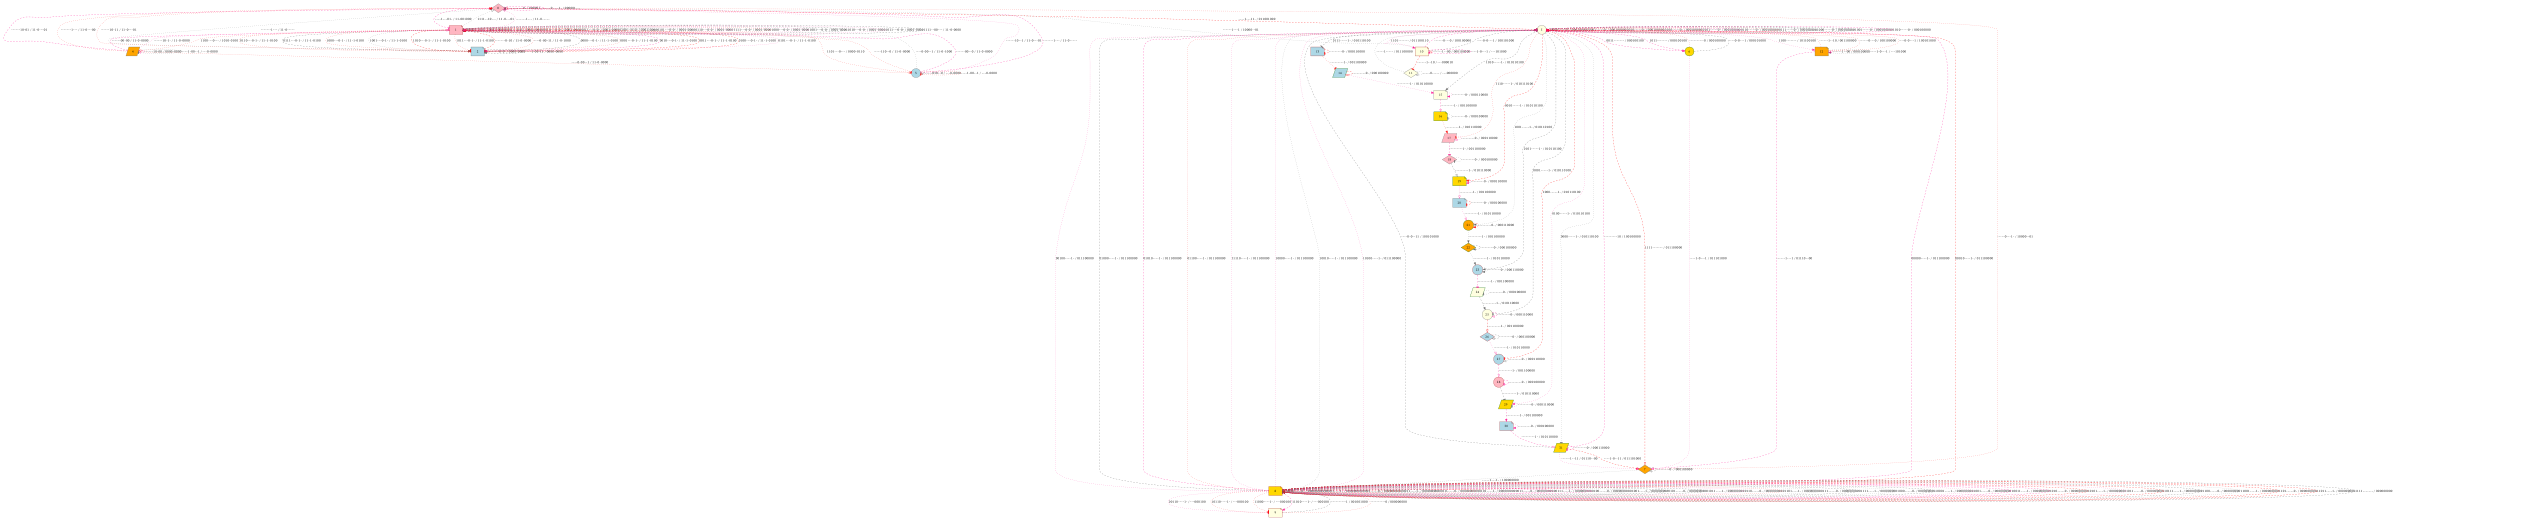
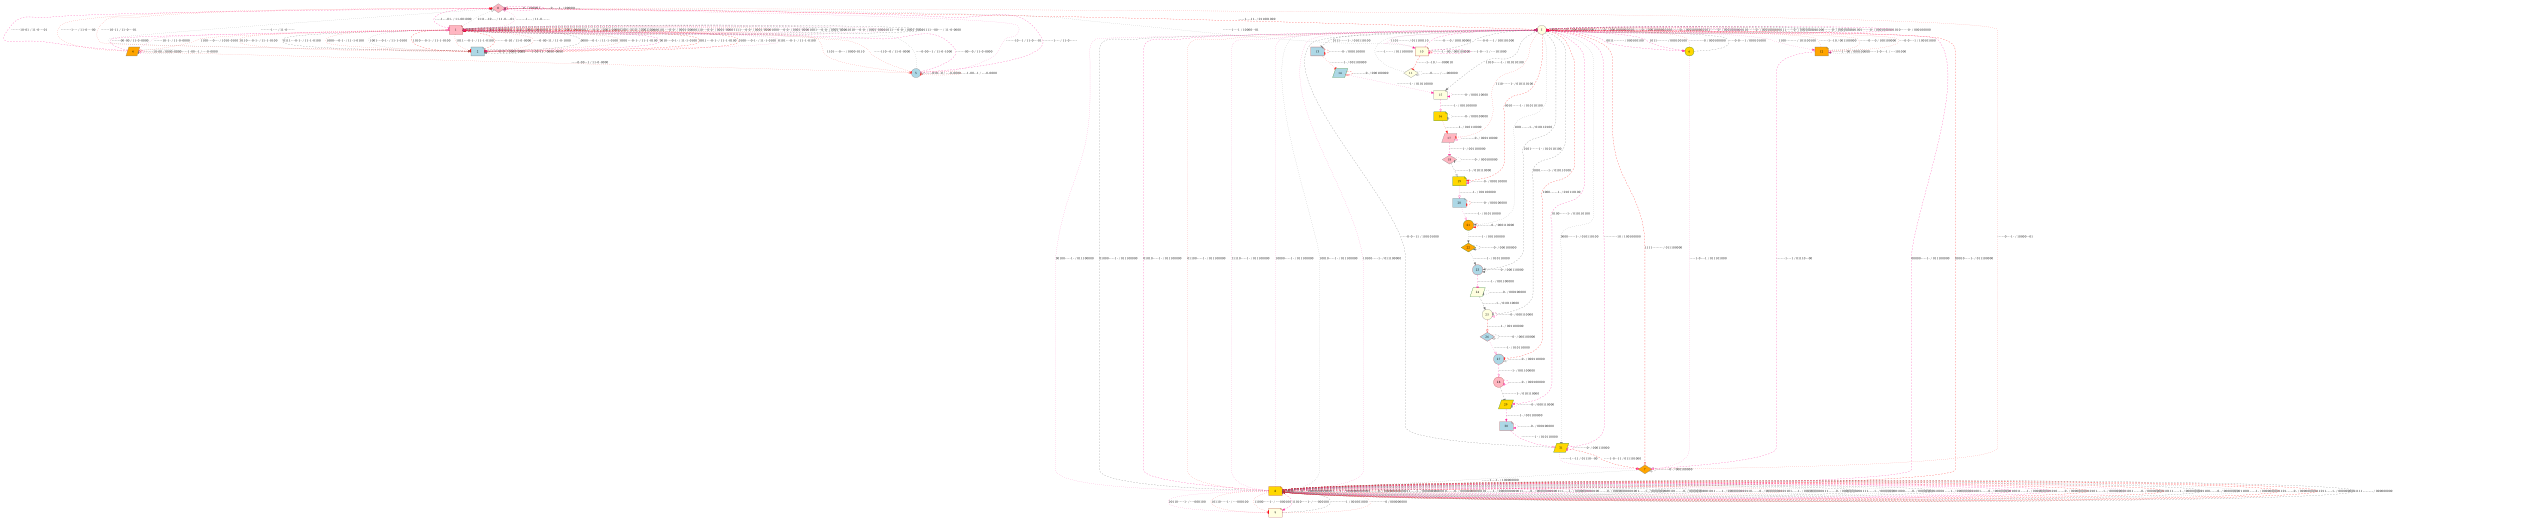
edge "5" -> "29": style dotted -> dashed
